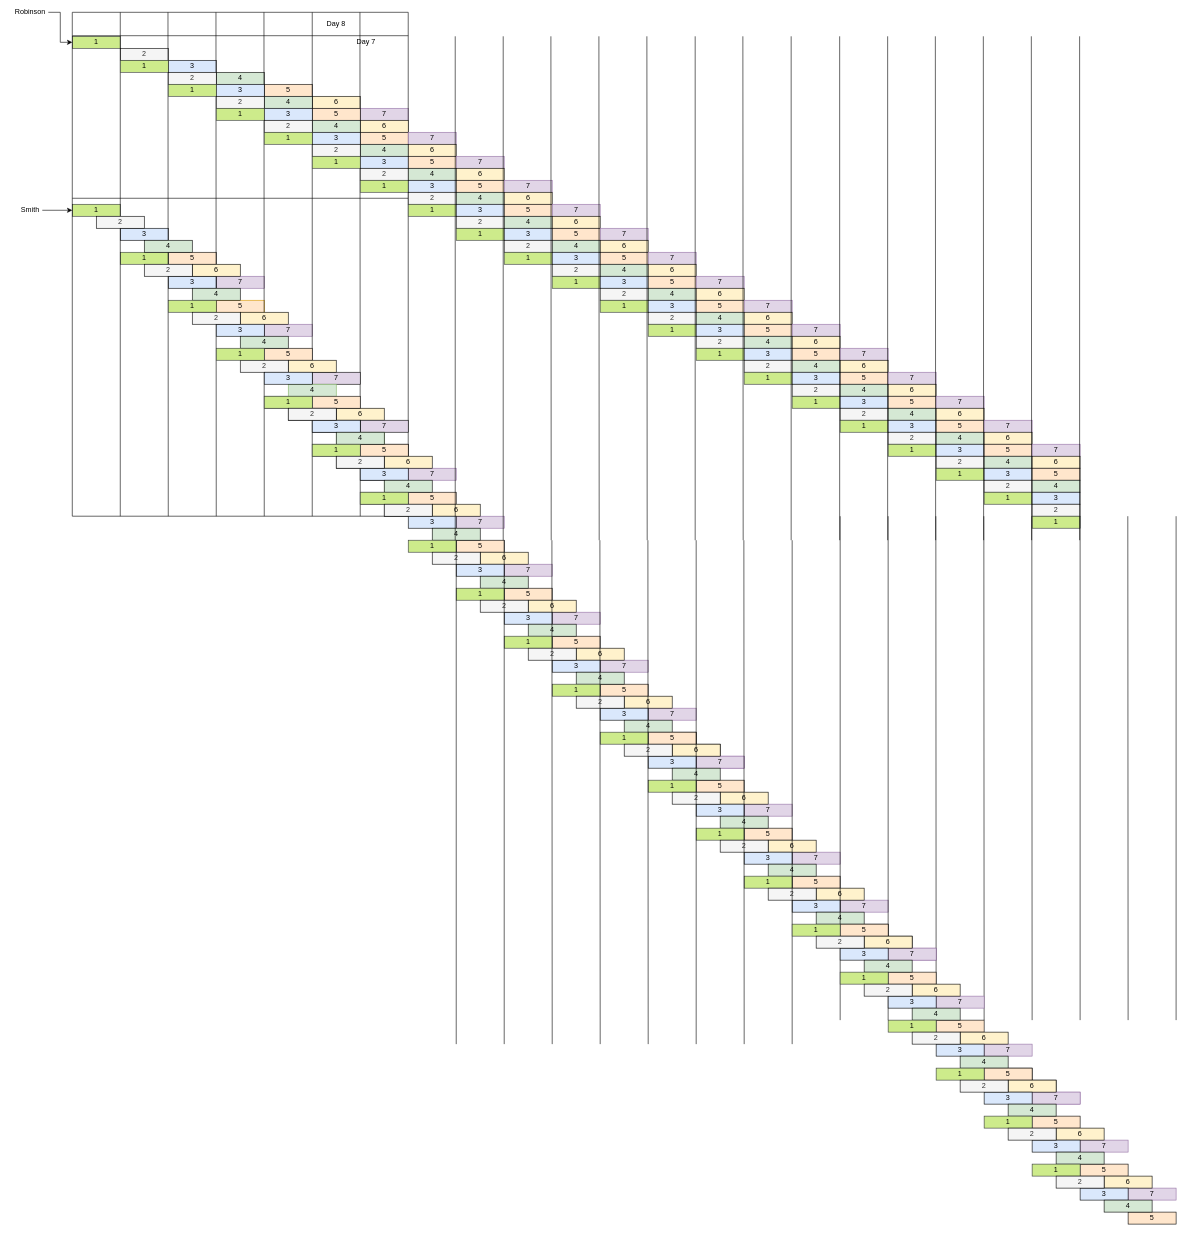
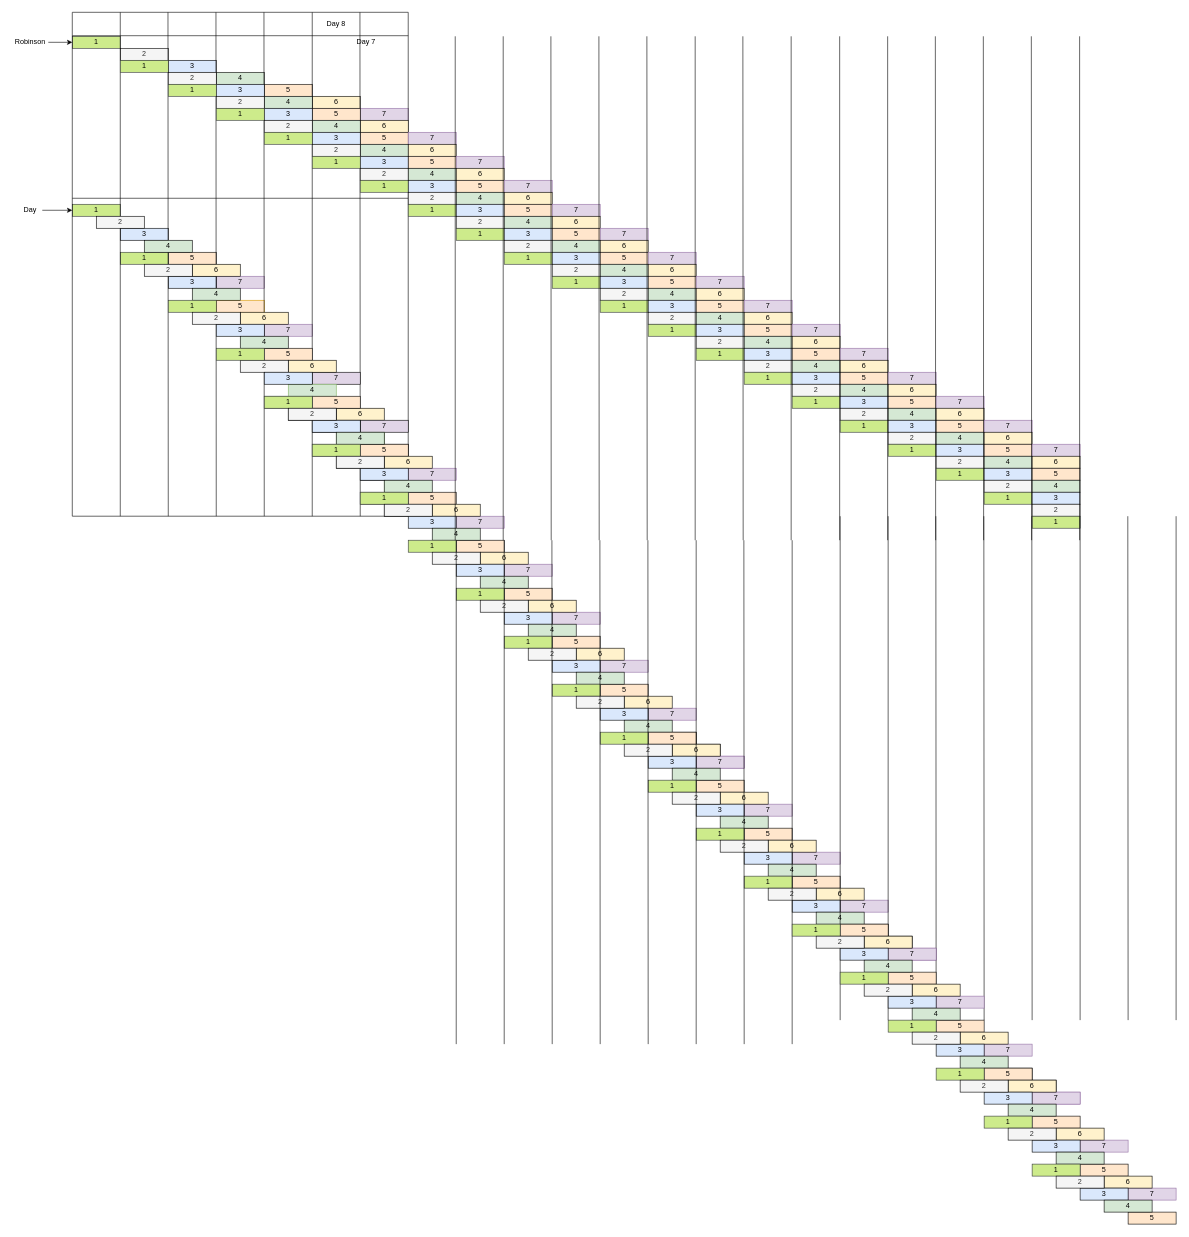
node "Robinson": moved (30, 12) -> (30, 42)
node "Smith": label "Smith" -> "Day"
